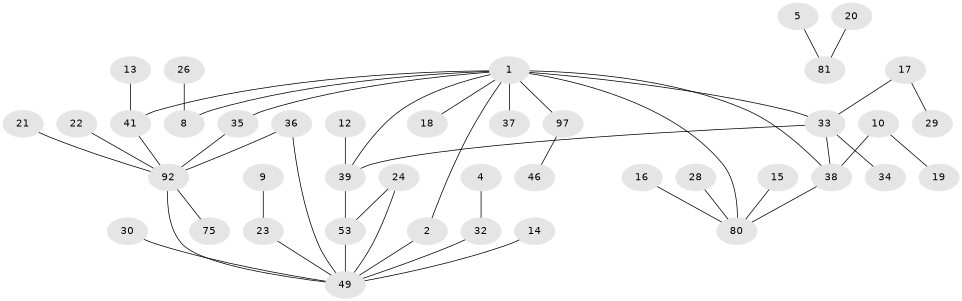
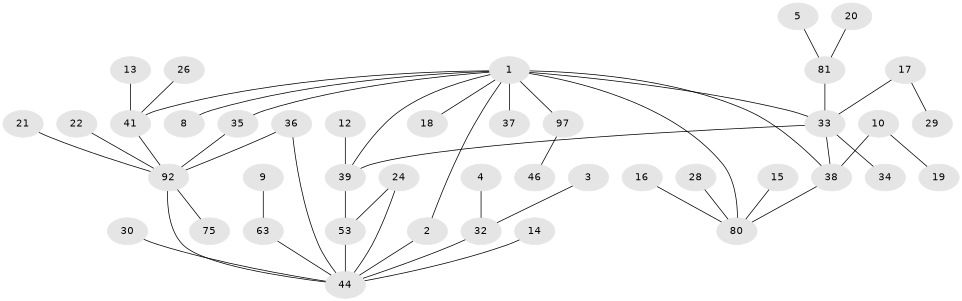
edge "26" -- "8": now "26" -- "41"
edge "81" -- "33": added
node "3": added
node "23": label "23" -> "63"
node "49": label "49" -> "44"
